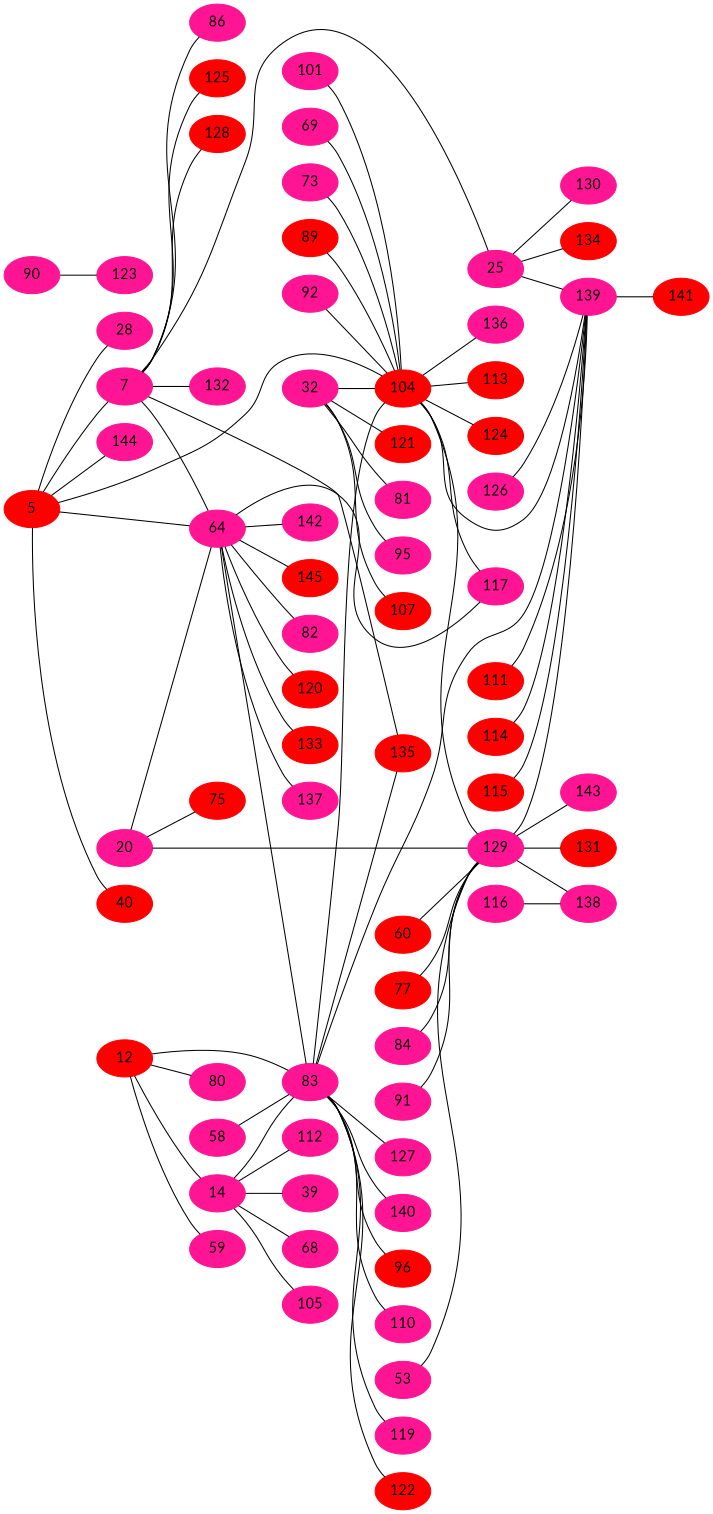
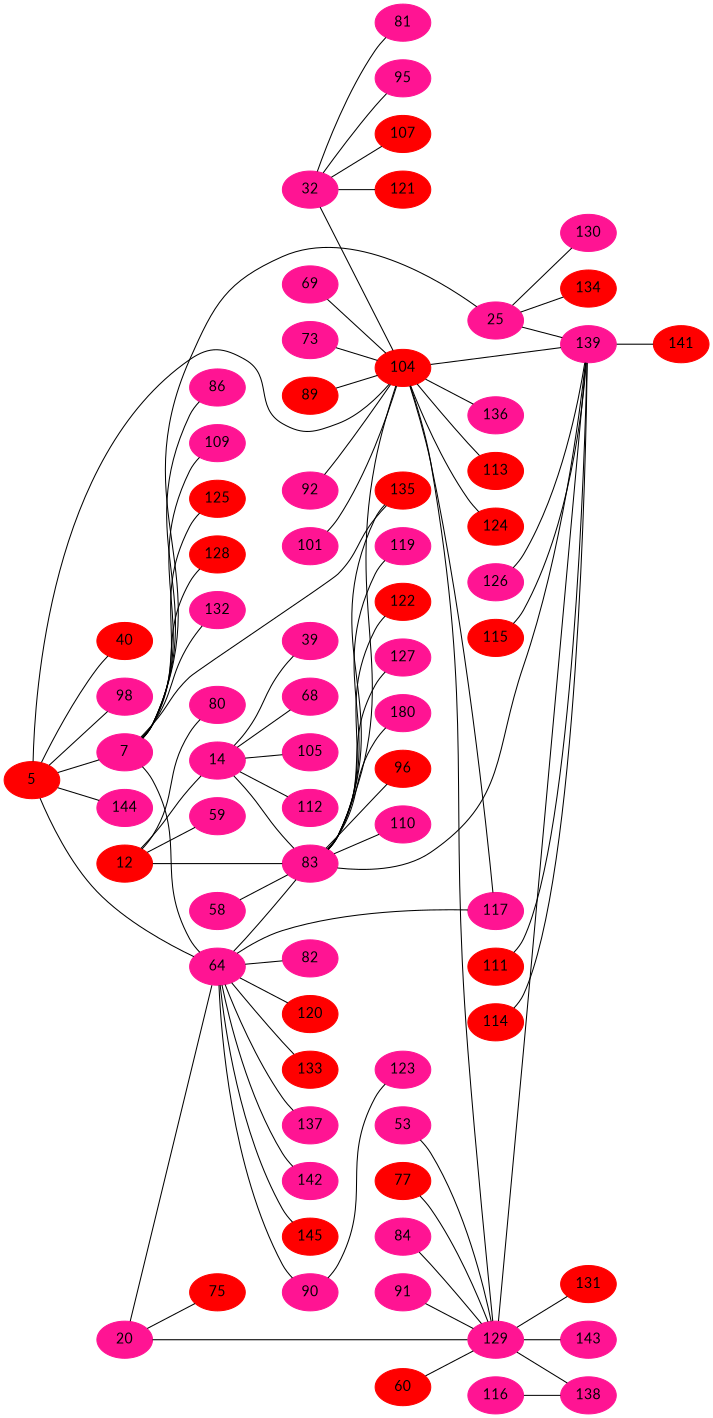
node "28": label "28" -> "98"
node "109": added
edge "64" -- "90": added
node "140": label "140" -> "180"
